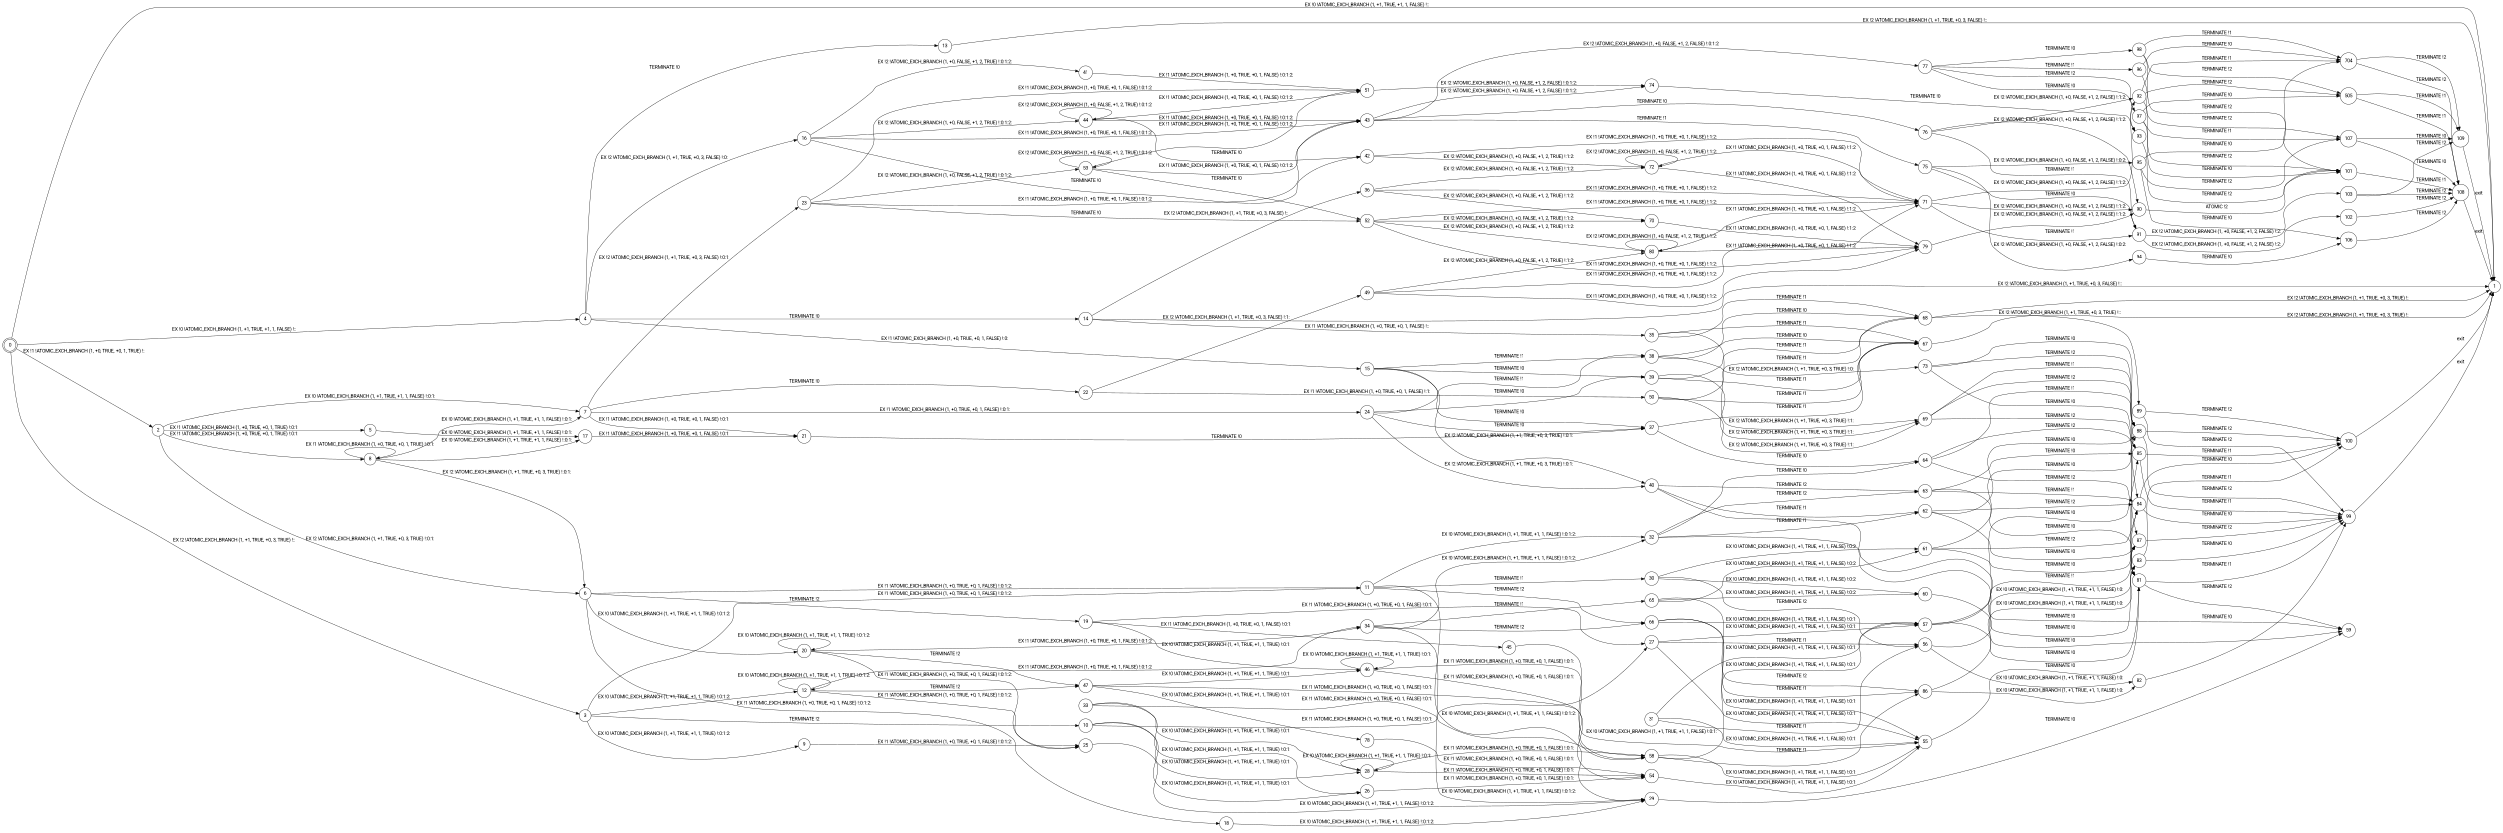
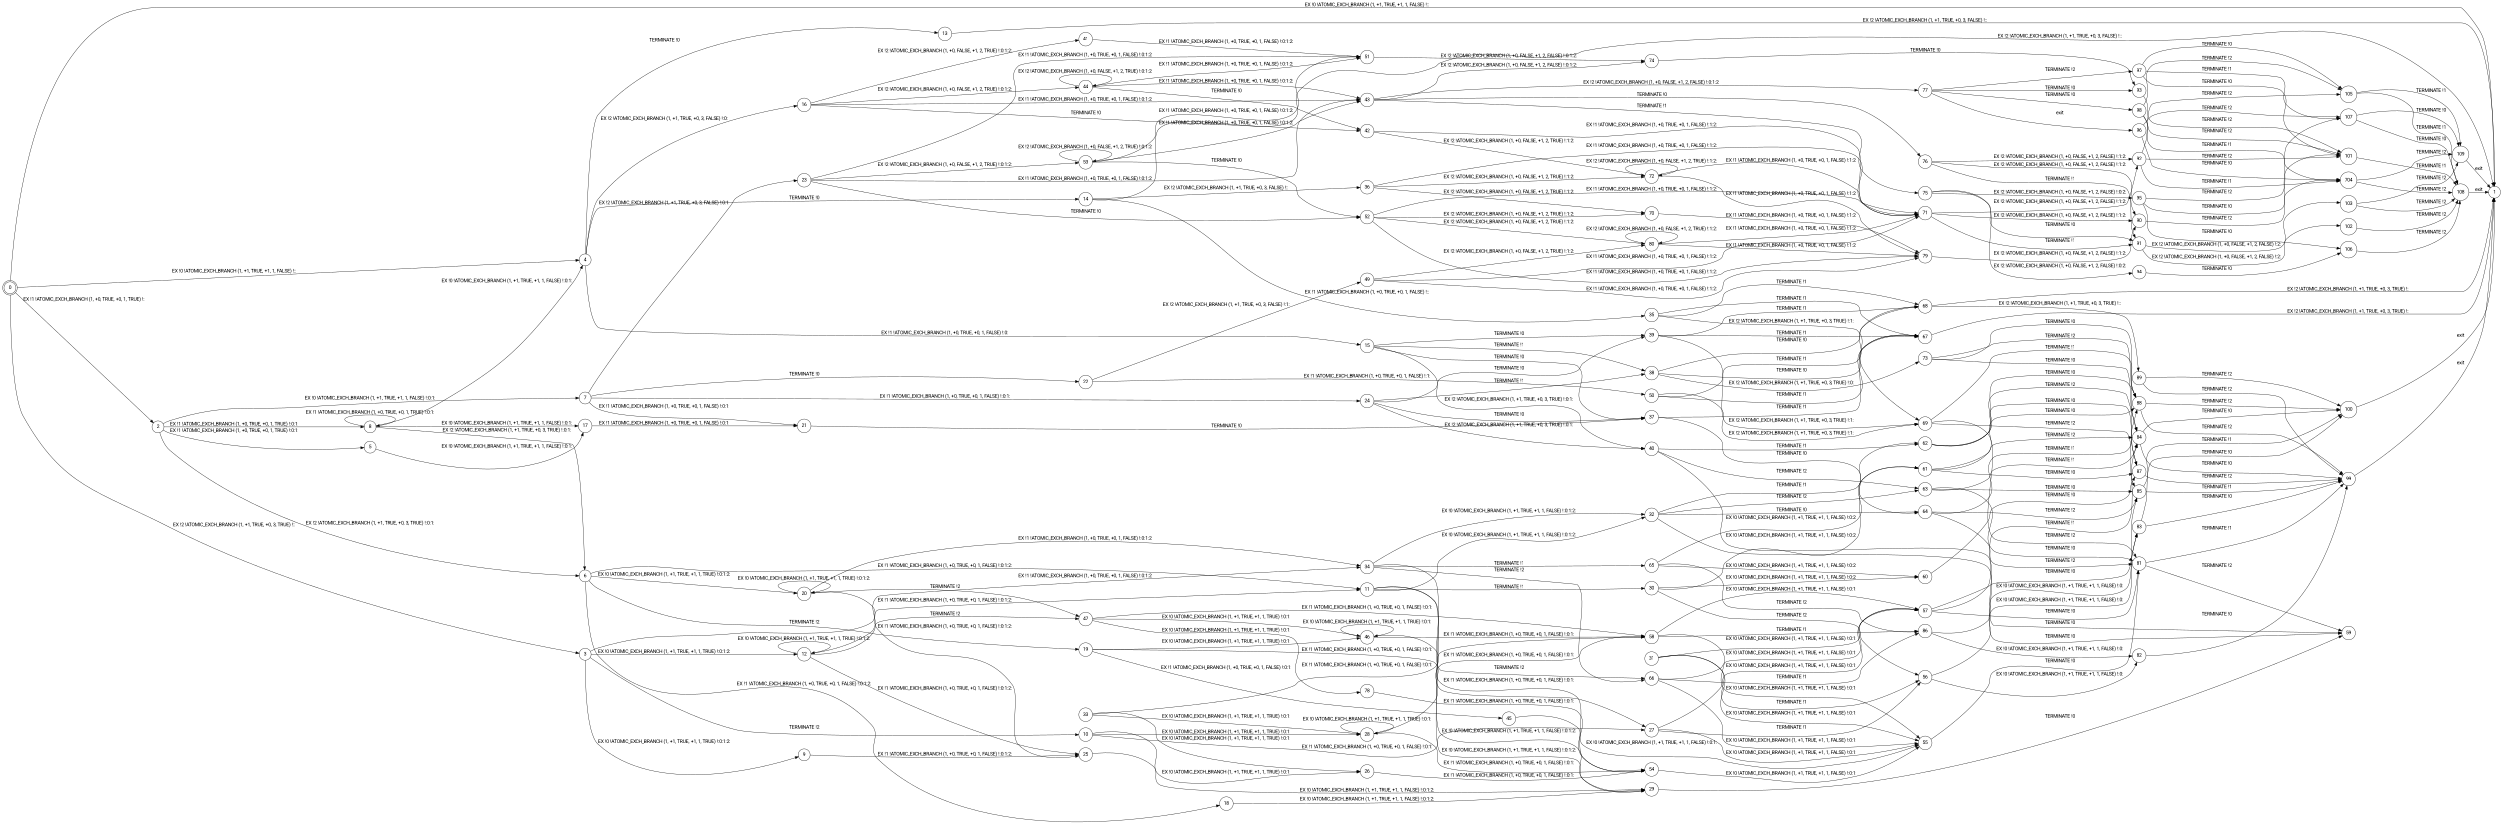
edge "77" -> "96": label "TERMINATE !1" -> "exit"
node "505": label "505" -> "105"
edge "90" -> "101": label "ATOMIC !2" -> "TERMINATE !2"
edge "8" -> "7": now "8" -> "4"
edge "83" -> "100": label "TERMINATE !1" -> "TERMINATE !0"
